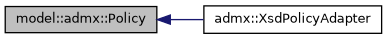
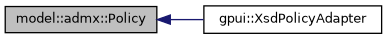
node "admx::XsdPolicyAdapter": label "admx::XsdPolicyAdapter" -> "gpui::XsdPolicyAdapter"
